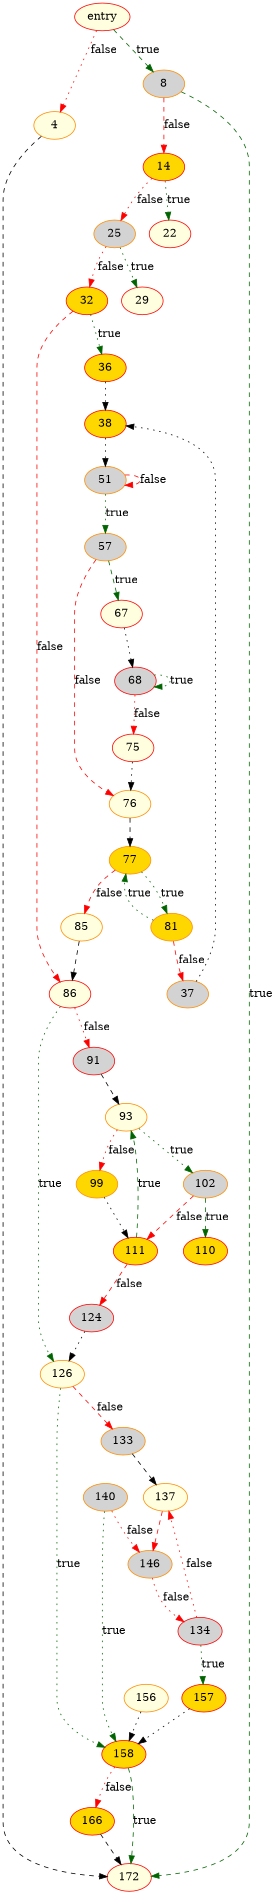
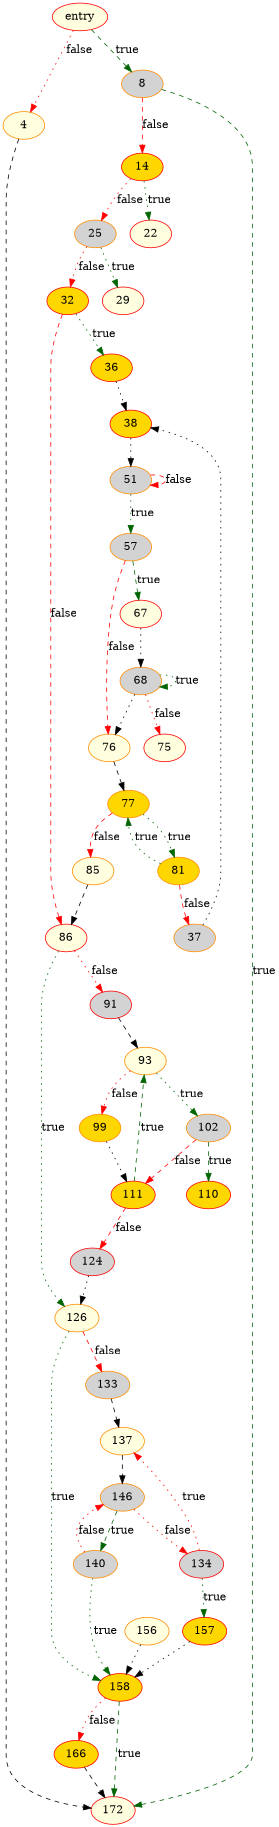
node "68": color red -> darkorange
edge "75" -> "76": now "68" -> "76"
edge "146" -> "140": added, label "true"
edge "137" -> "146": color red -> black
edge "134" -> "137": label "false" -> "true"
